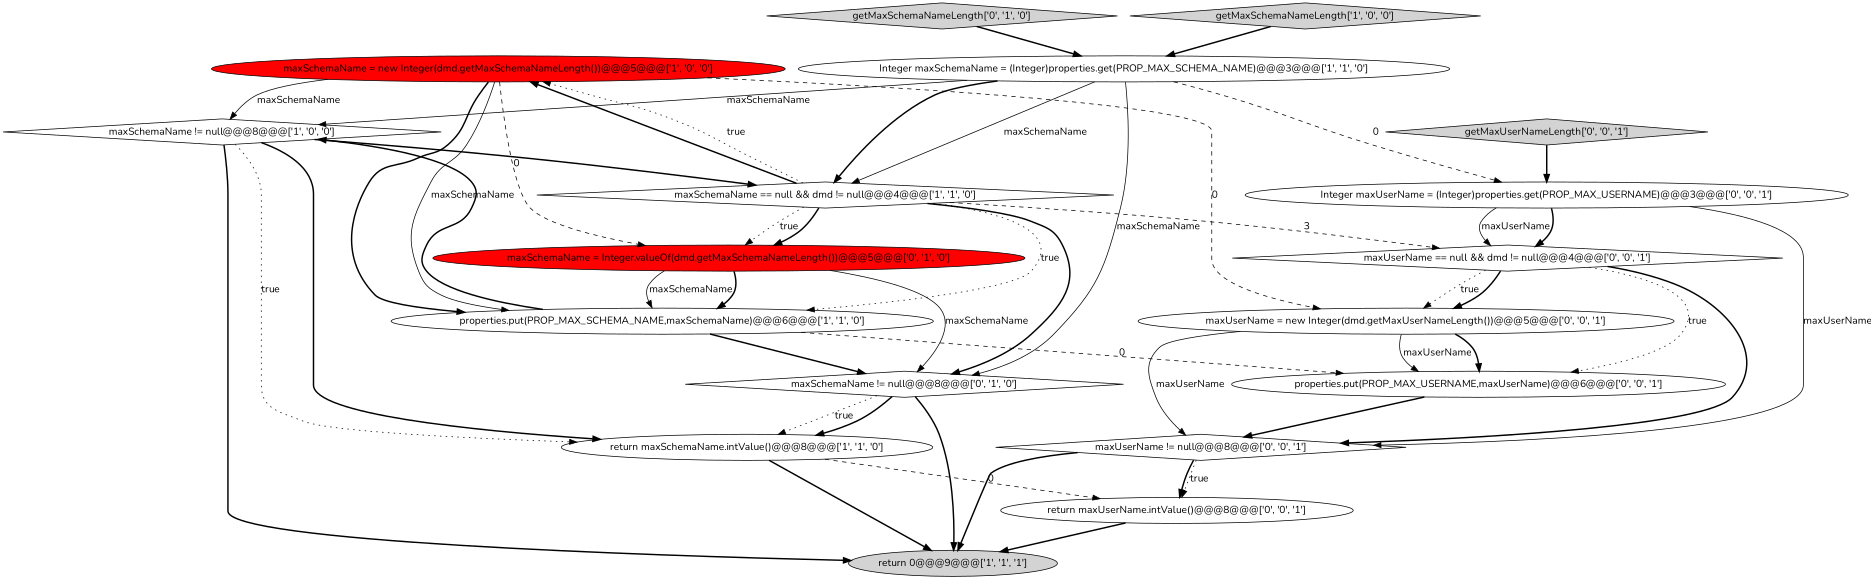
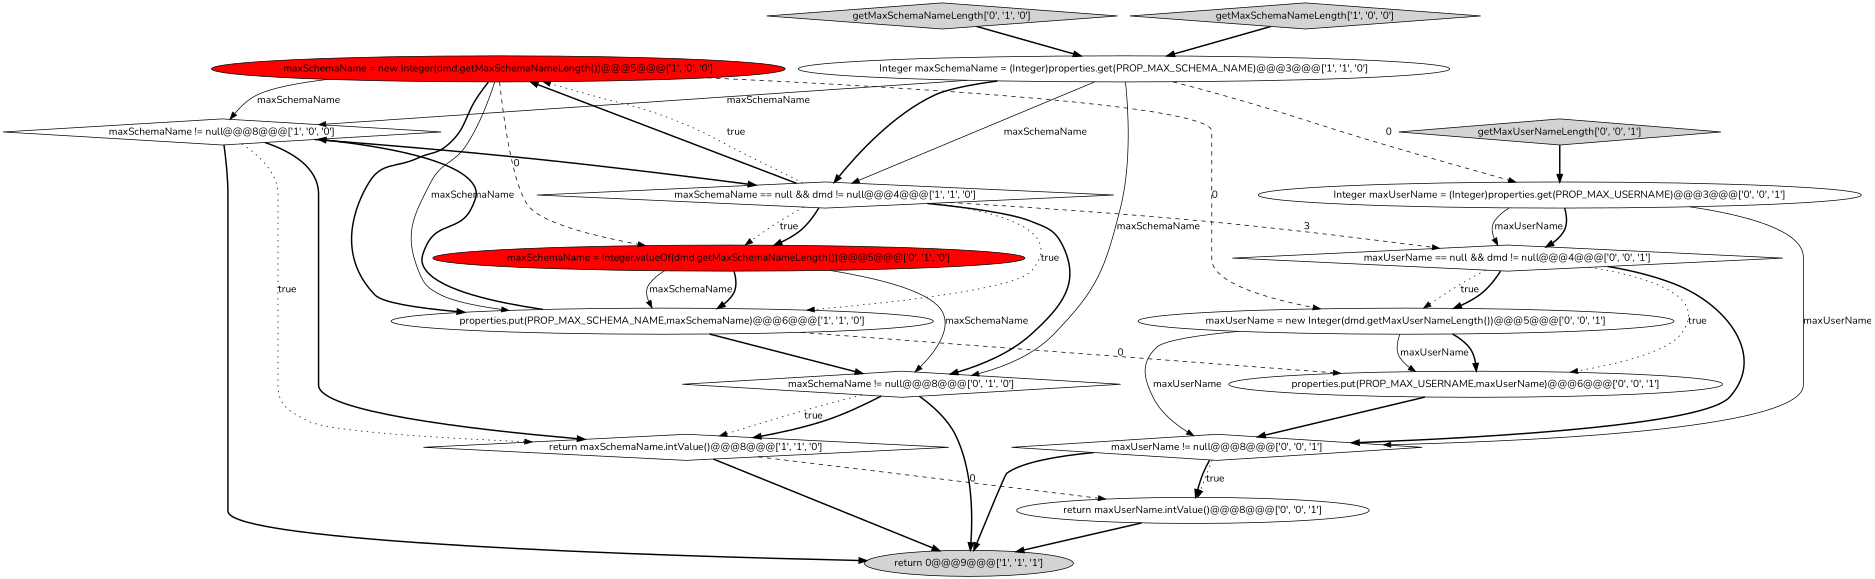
node "return maxSchemaName.intValue()@@@8@@@['1', '1', '0']": shape ellipse -> diamond
